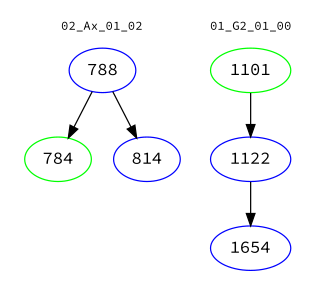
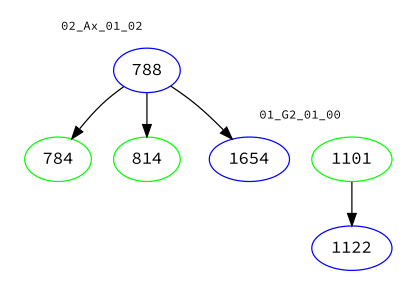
node "814": color blue -> green
edge "1122" -> "1654": now "788" -> "1654"
